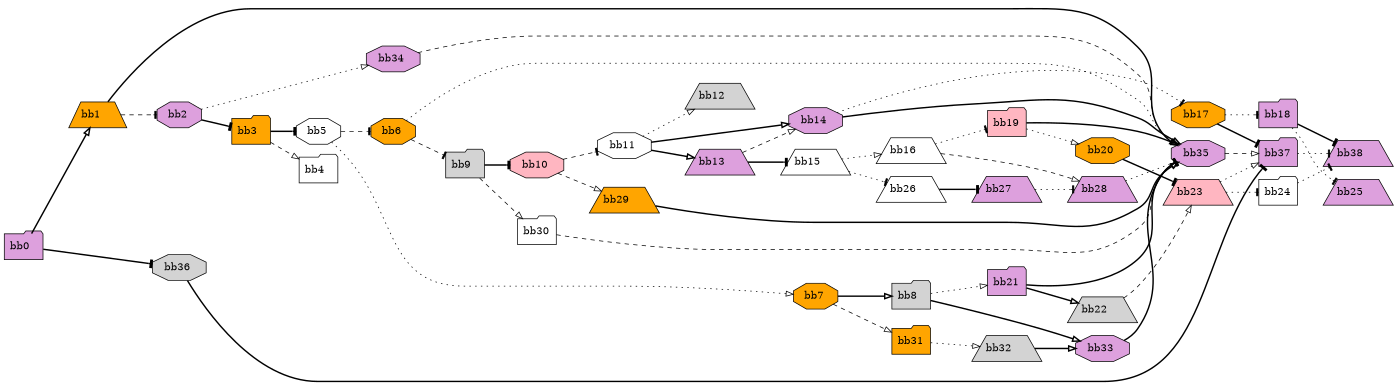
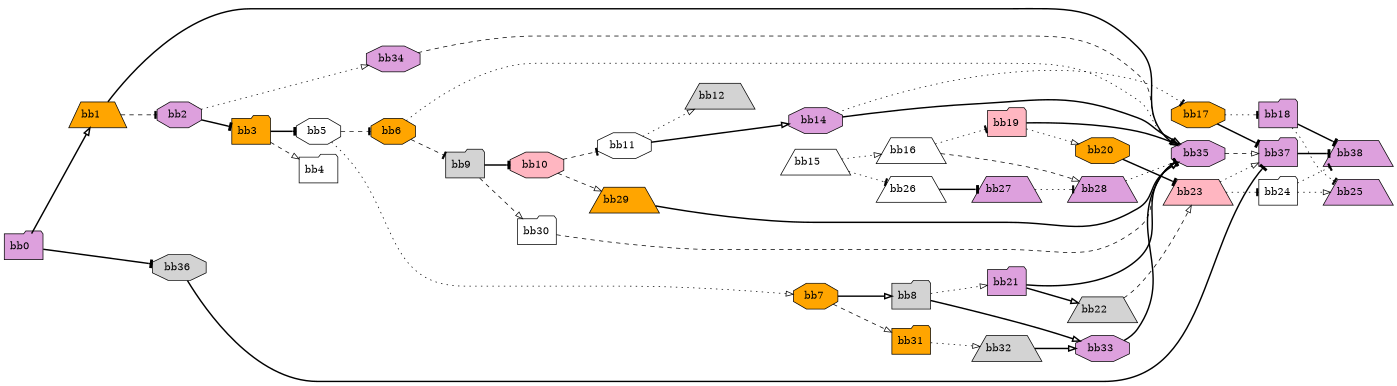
edge "bb37" -> "bb38": style dotted -> bold
node "bb13": removed
edge "bb24" -> "bb25": added
